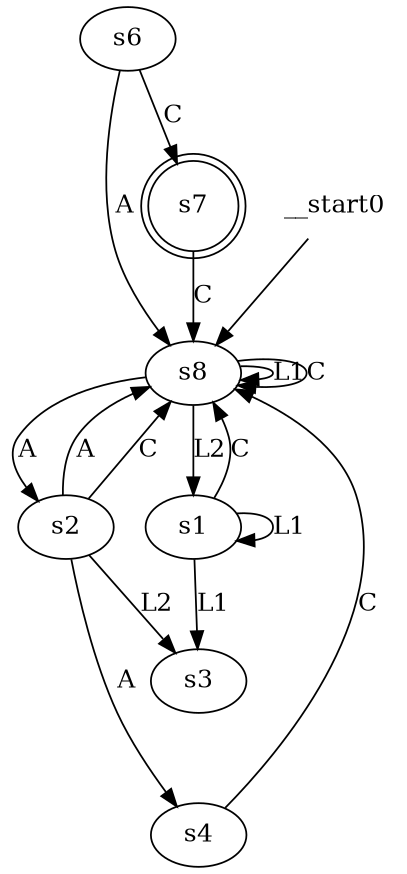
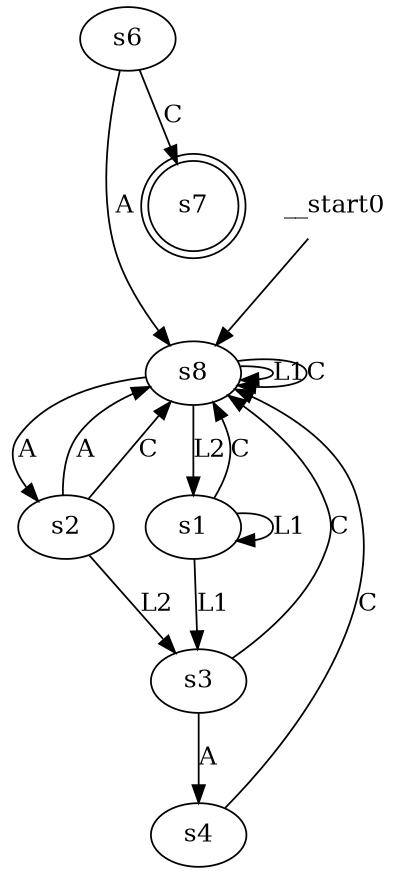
edge "s7" -> "s8": now "s3" -> "s8"
edge "s2" -> "s4": now "s3" -> "s4"
